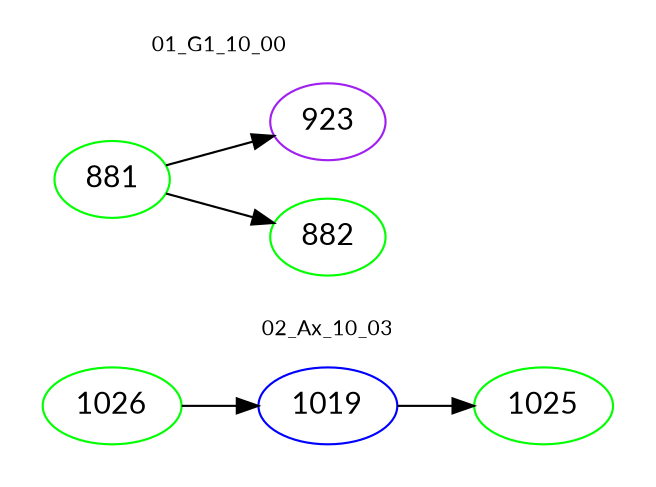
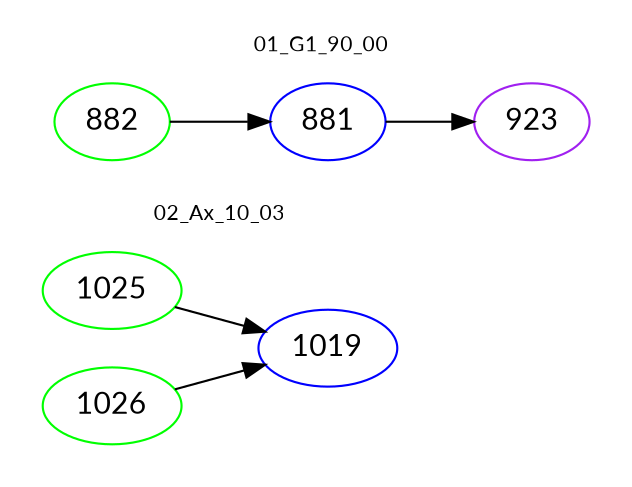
cluster "01_G1_10_00": label "01_G1_10_00" -> "01_G1_90_00"
node "881": color green -> blue
edge "881" -> "882": reversed
edge "1019" -> "1025": reversed
